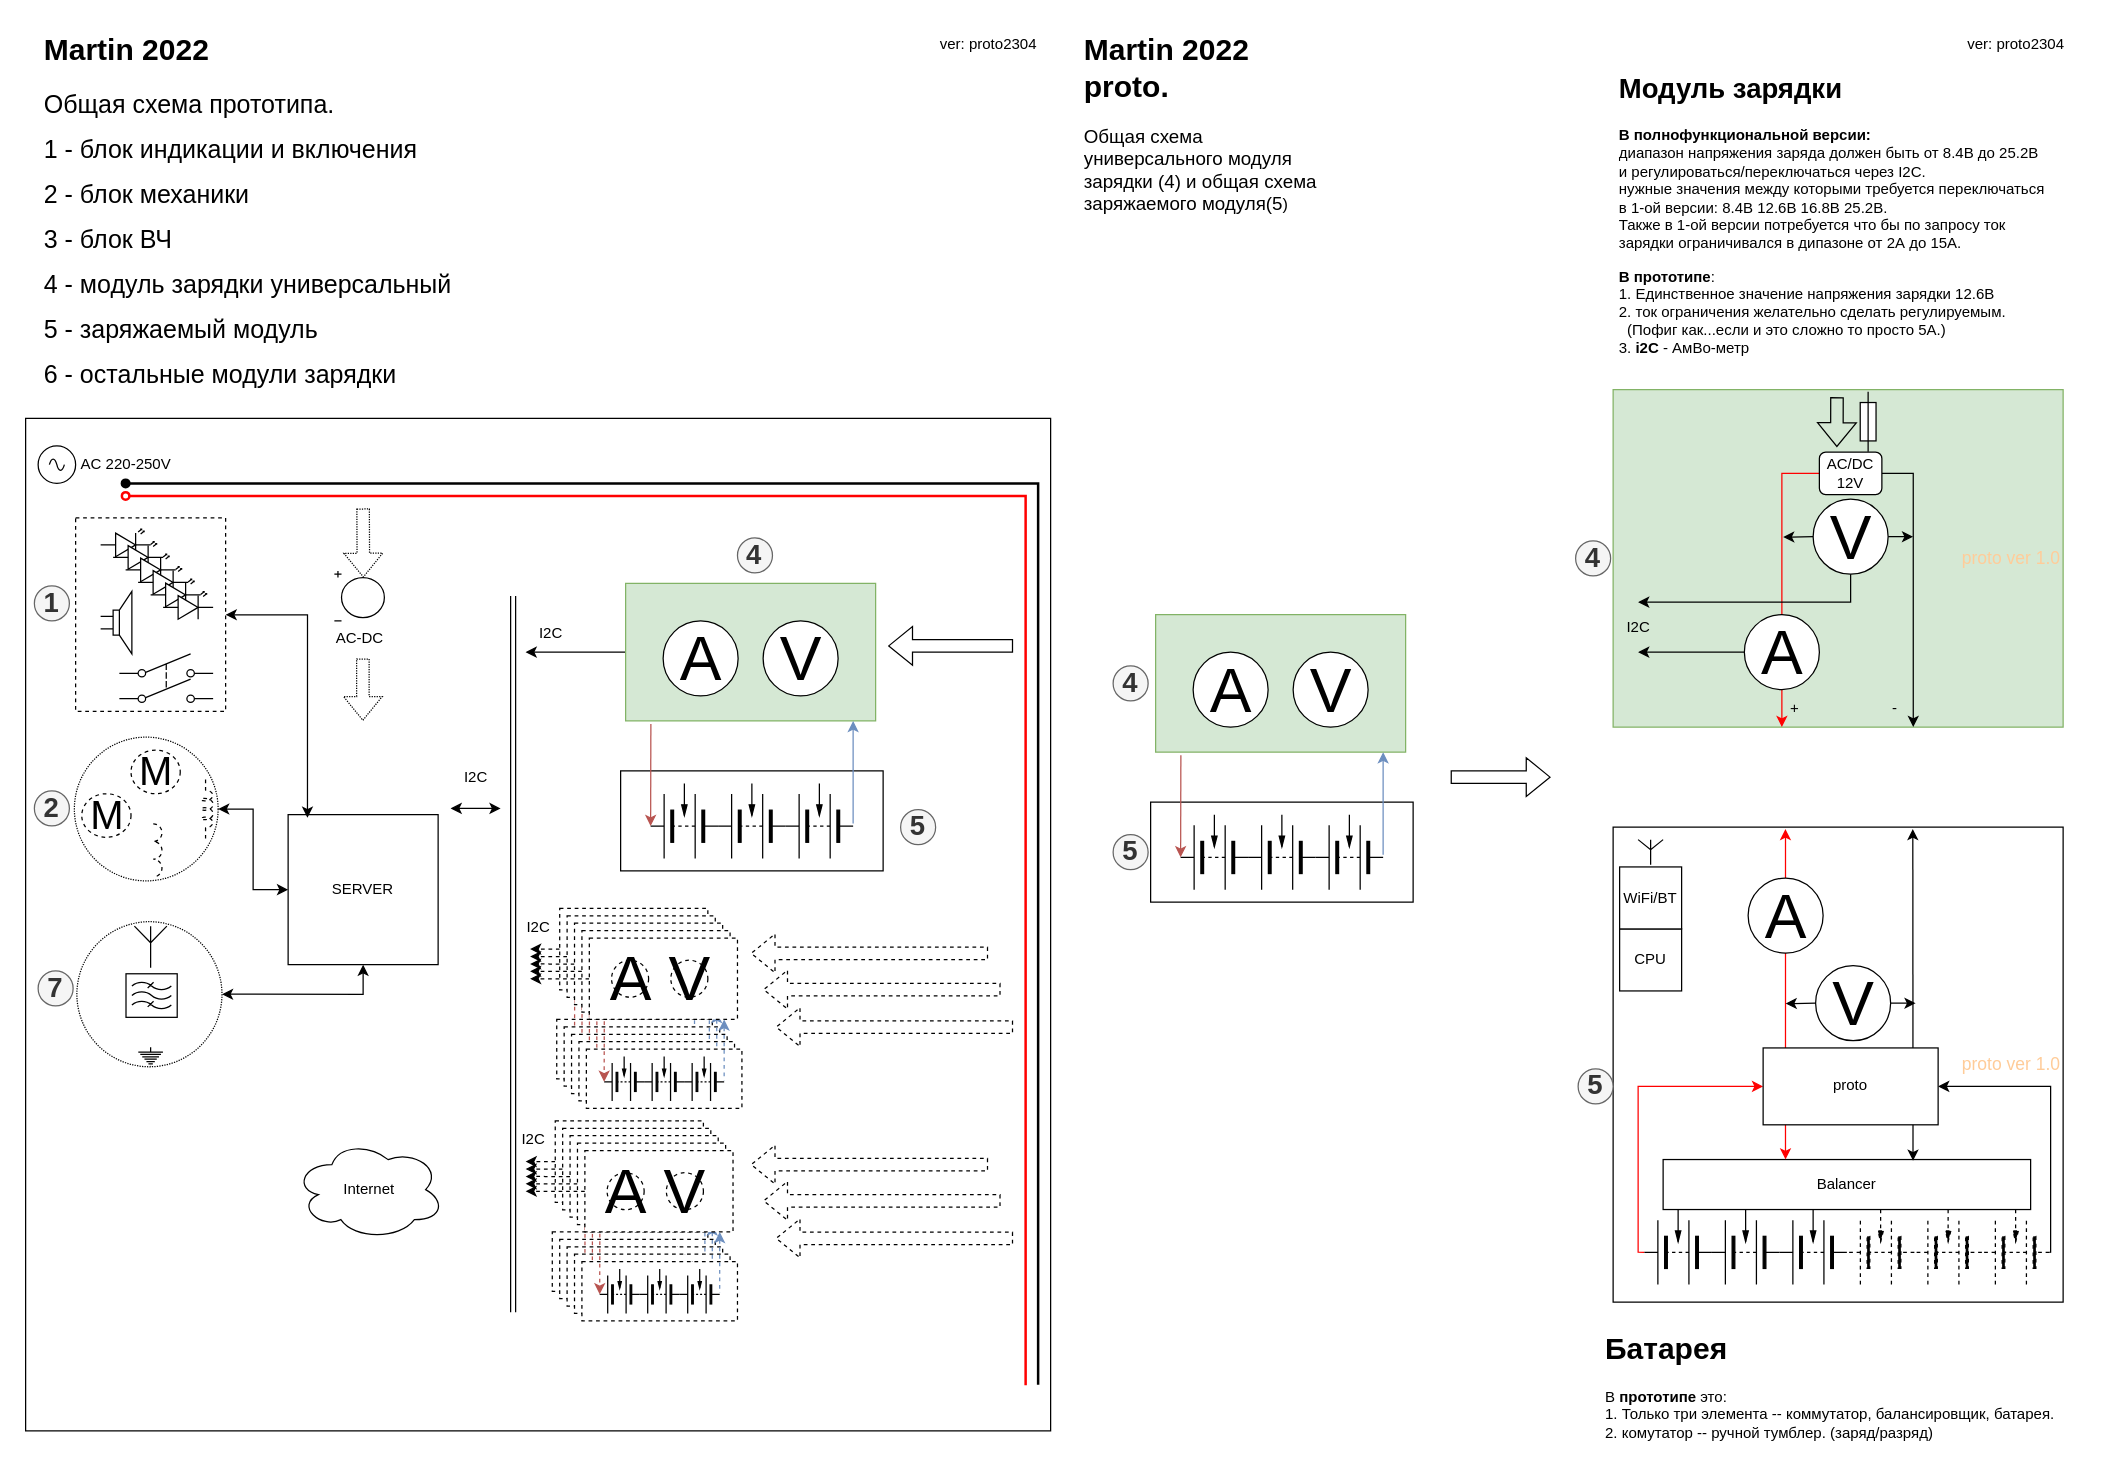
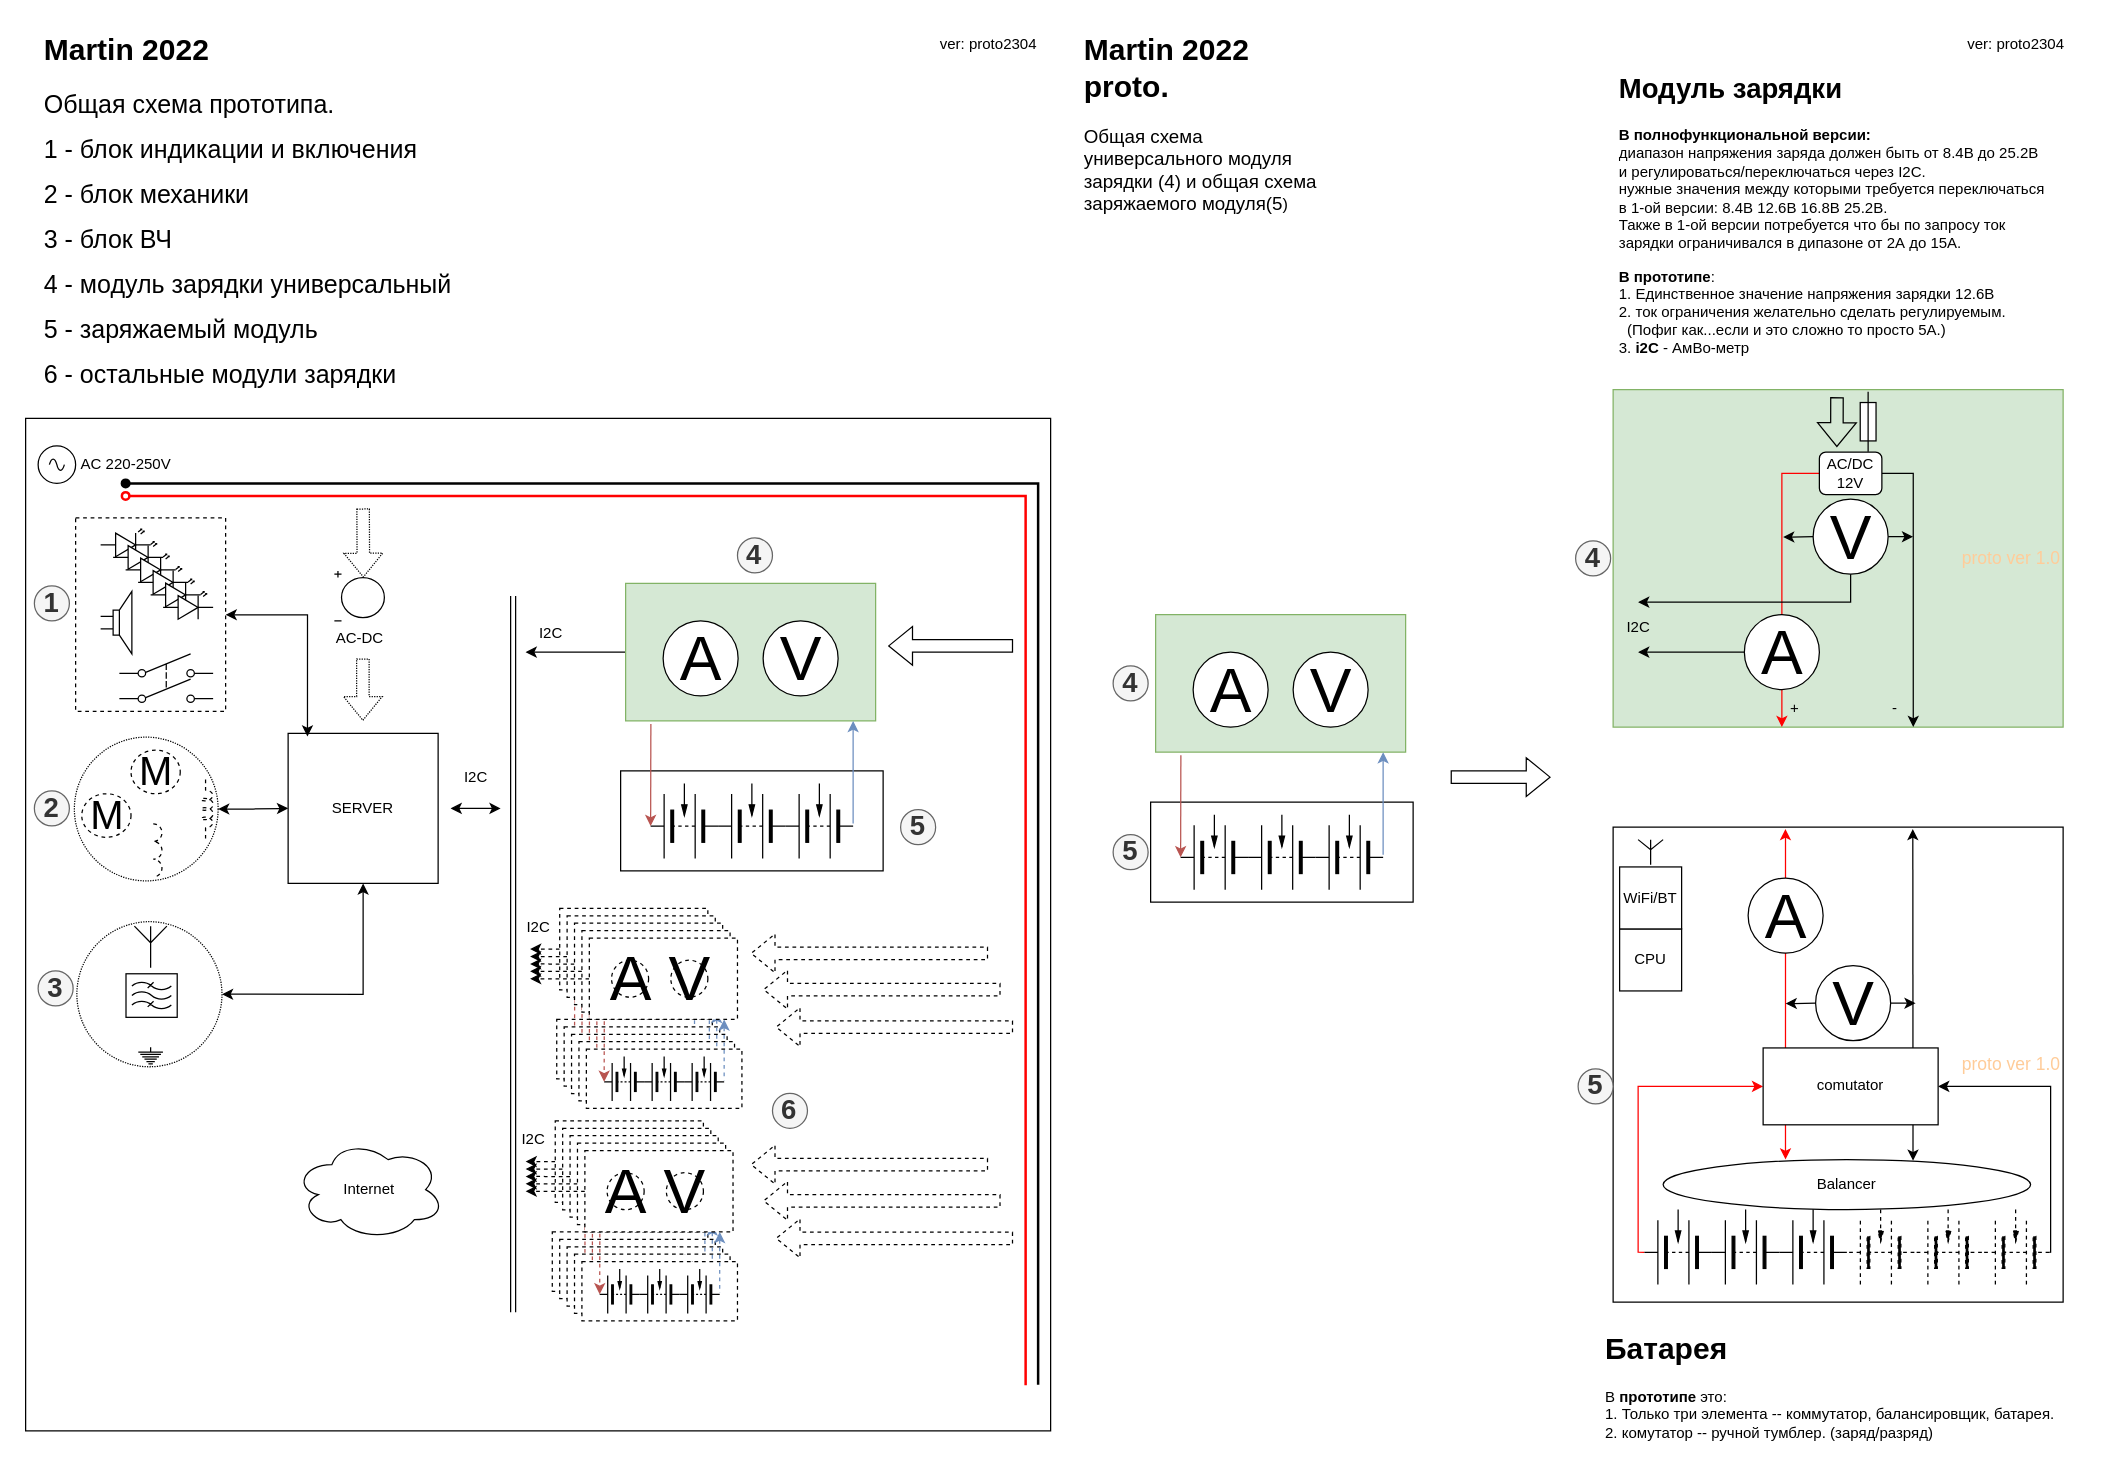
node "SERVER": moved (363, 889) -> (363, 808)
node "7": label "7" -> "3"
node "proto": label "proto" -> "comutator"
node "6": added
node "Balancer": shape rectangle -> ellipse
